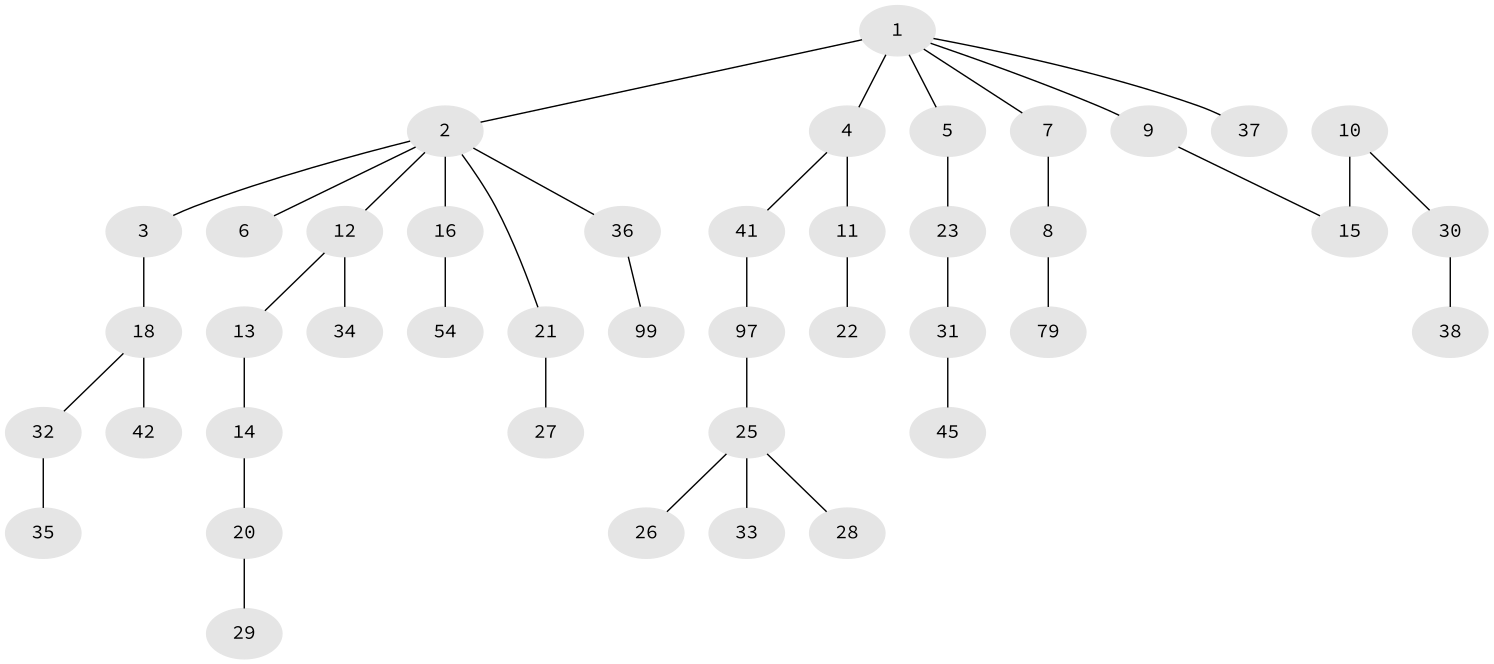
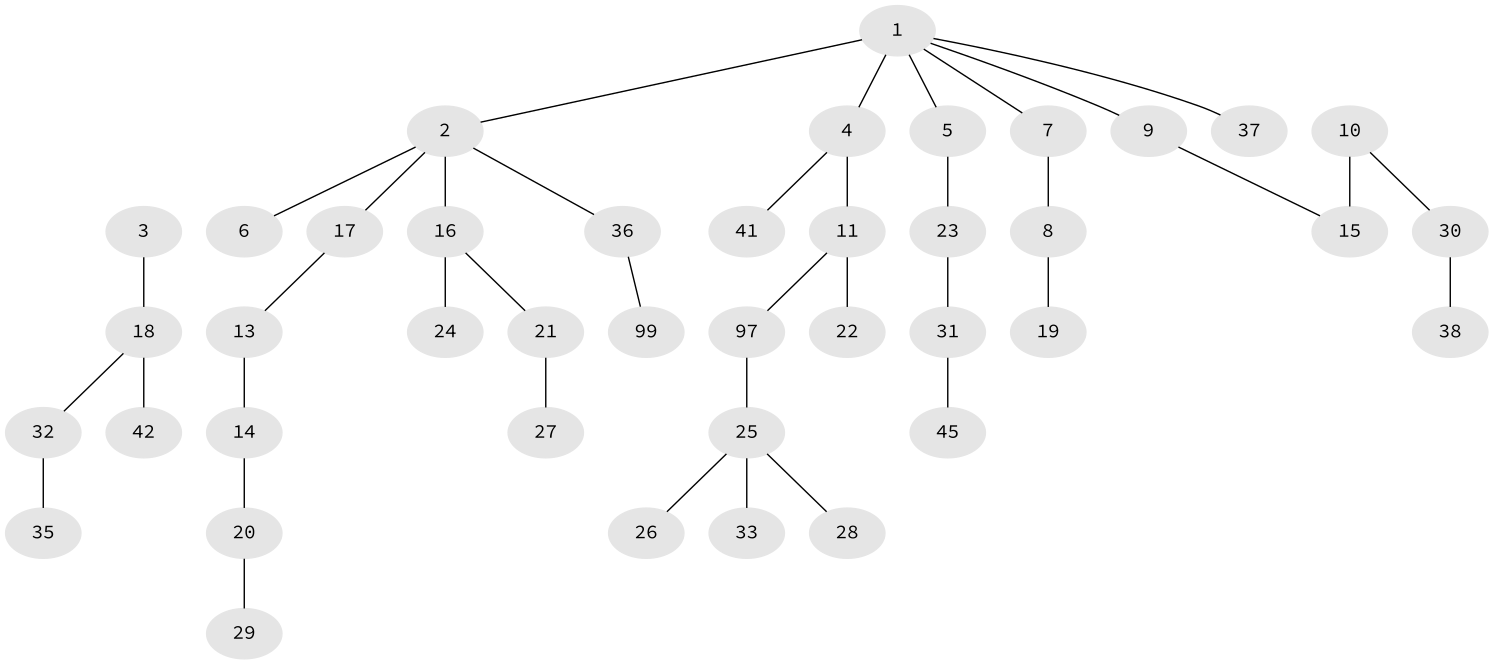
edge "2" -- "3": removed
edge "2" -- "21": now "16" -- "21"
node "12": label "12" -> "17"
edge "41" -- "97": now "11" -- "97"
node "34": removed
node "54": label "54" -> "24"
node "79": label "79" -> "19"
